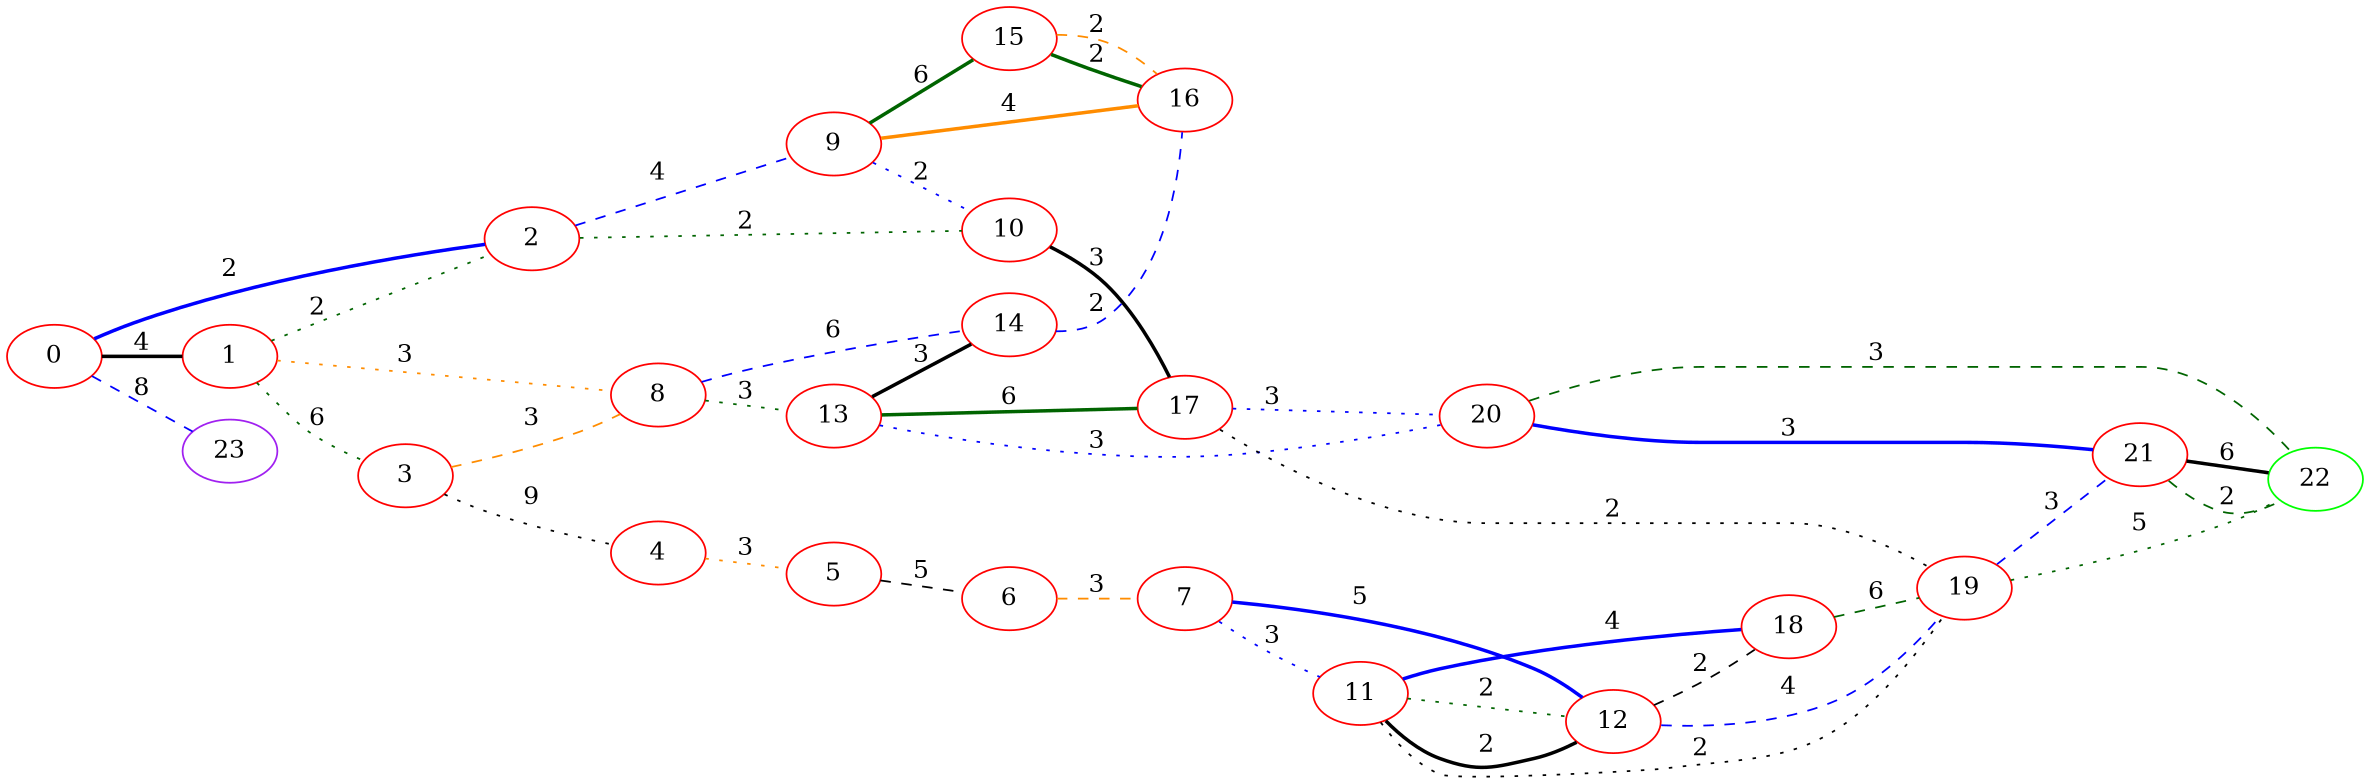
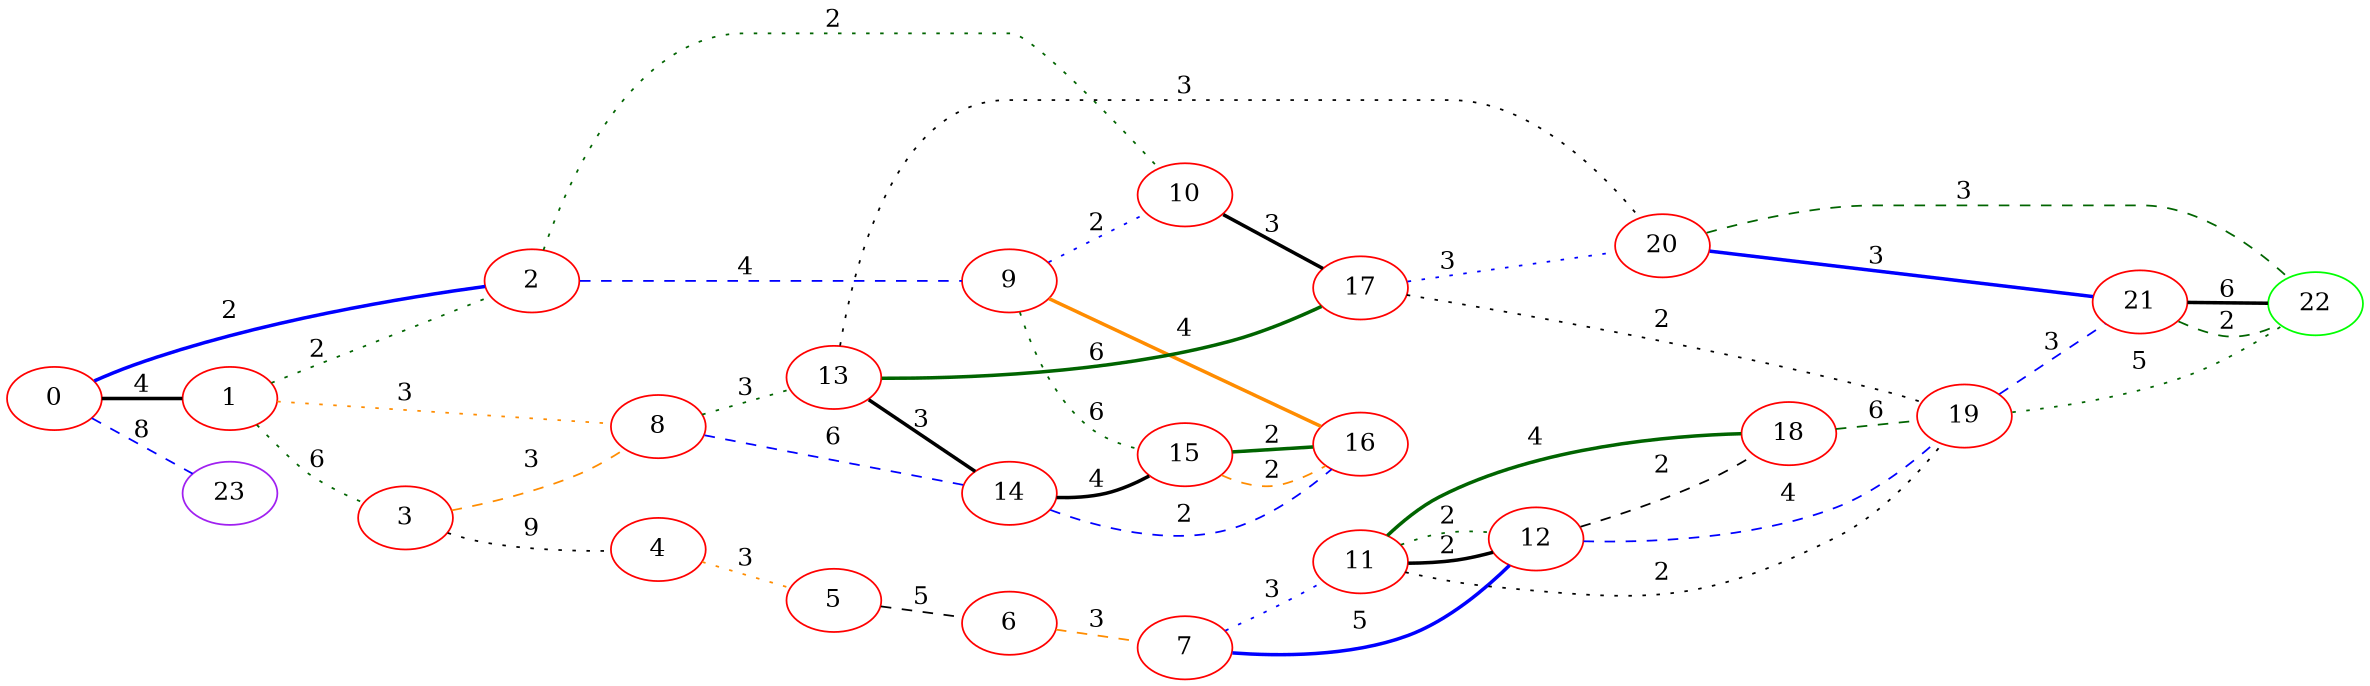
edge "15" -- "9": style bold -> dotted
edge "13" -- "20": color blue -> black
edge "15" -- "14": added, label "4"
edge "18" -- "11": color blue -> darkgreen
